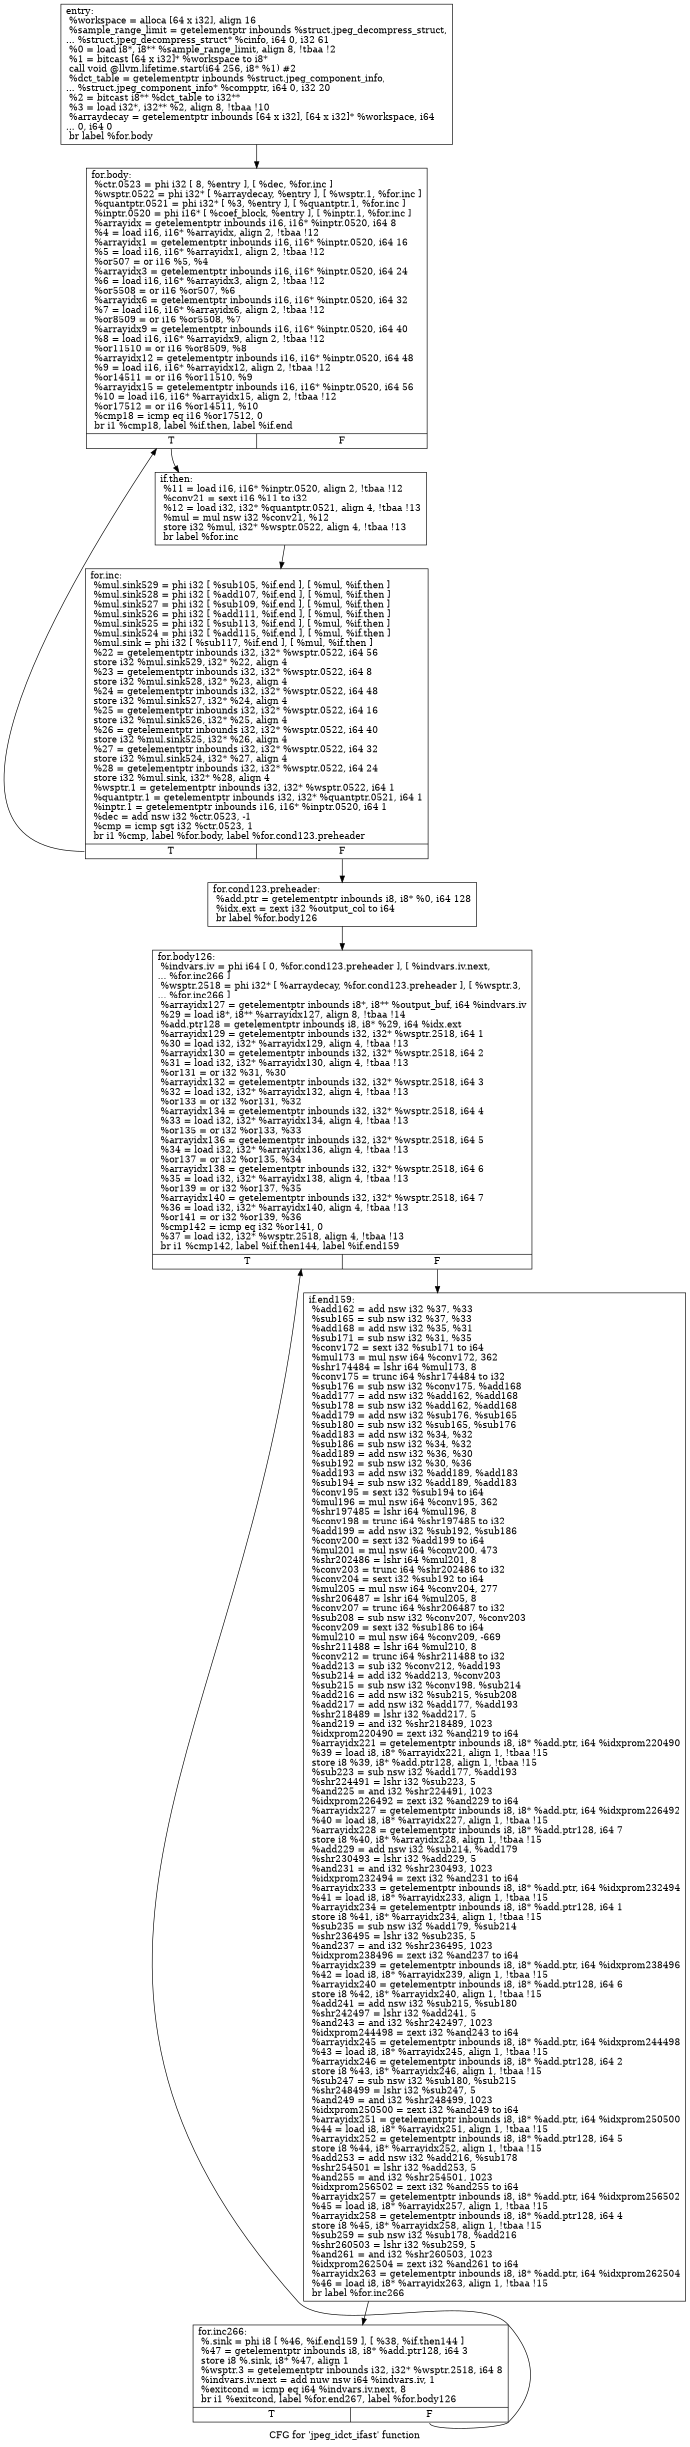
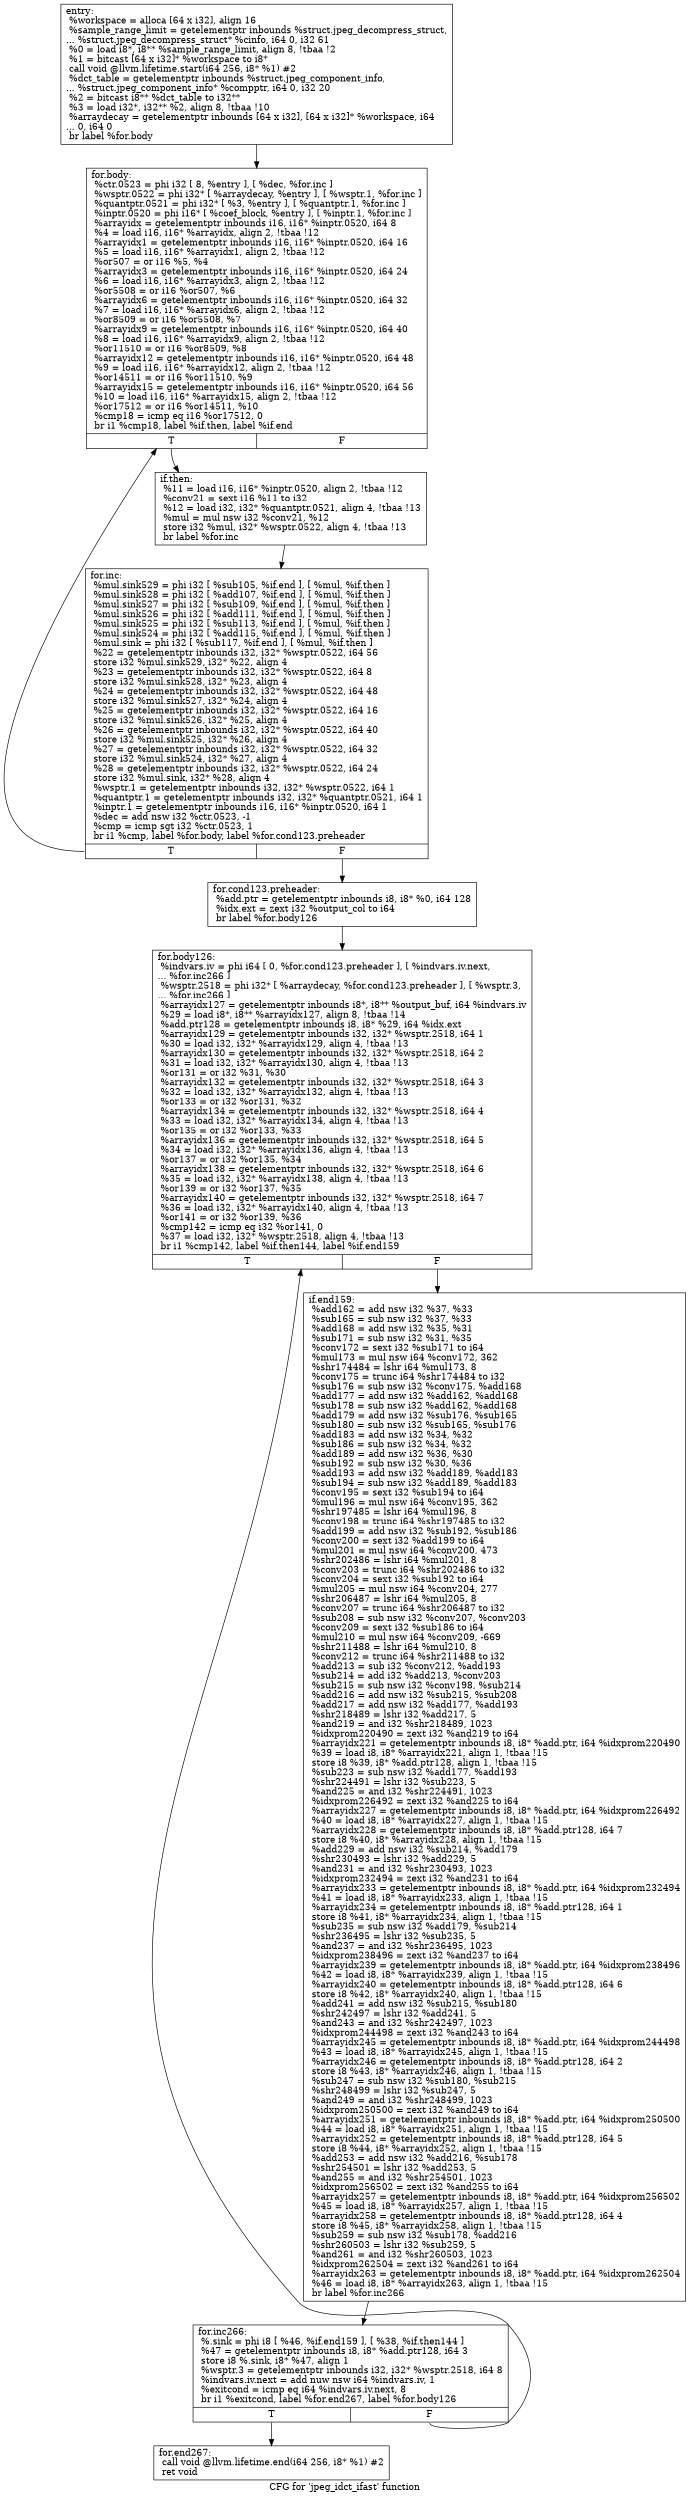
node "if.end159:": text "%idxprom226492 = zext i32 %and229 to i64" -> "%idxprom226492 = zext i32 %and225 to i64"
node "for.end267:": added
